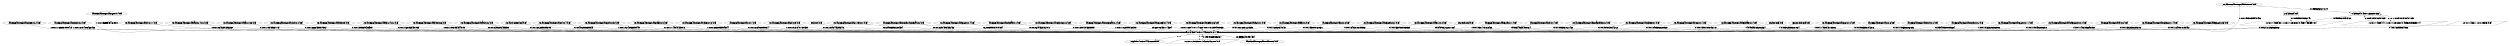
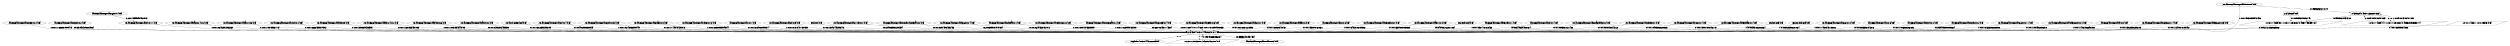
edge "/lib/x86_64-linux-gnu/libnss_nis.so.2 [0.5]" -> "21343curl [0.031044452826487677]": label "0 0.0011675745064632466" -> "0 9.557943420930649E-4"
edge "/lib/x86_64-linux-gnu/libcrypt.so.1 [0.5]" -> "21343curl [0.031044452826487677]": now "/lib/x86_64-linux-gnu/libcrypt.so.1 [0.5]" -> "/usr/lib/x86_64-linux-gnu/libssl.so.1.1 [0.5]"
